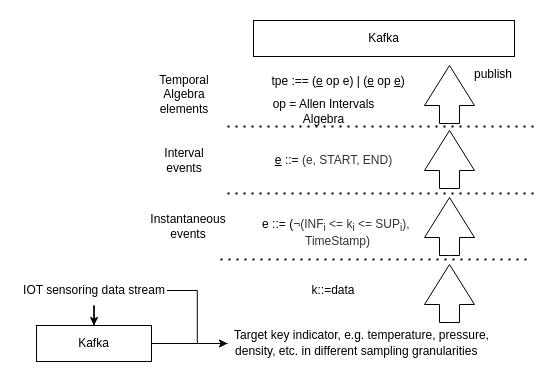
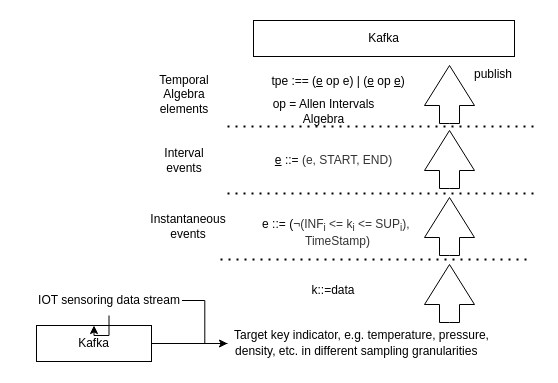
node "IOT sensoring data stream": moved (94, 291) -> (109, 301)
